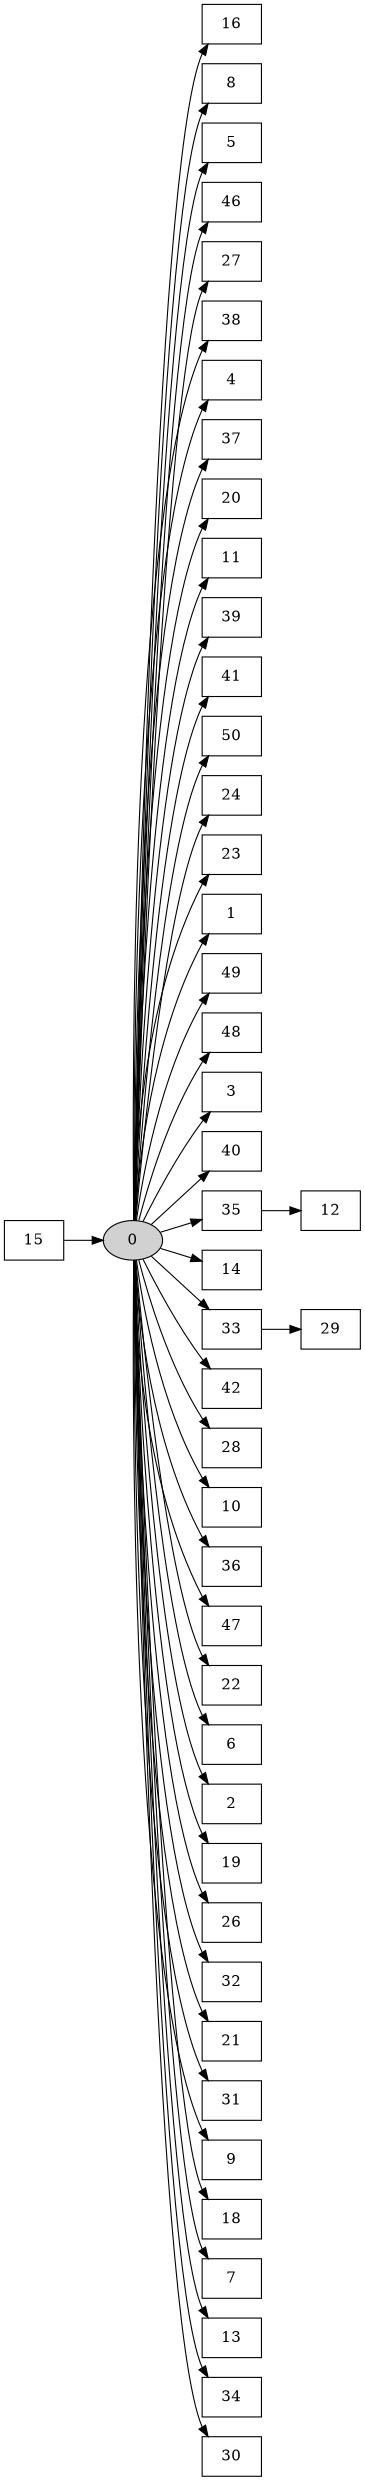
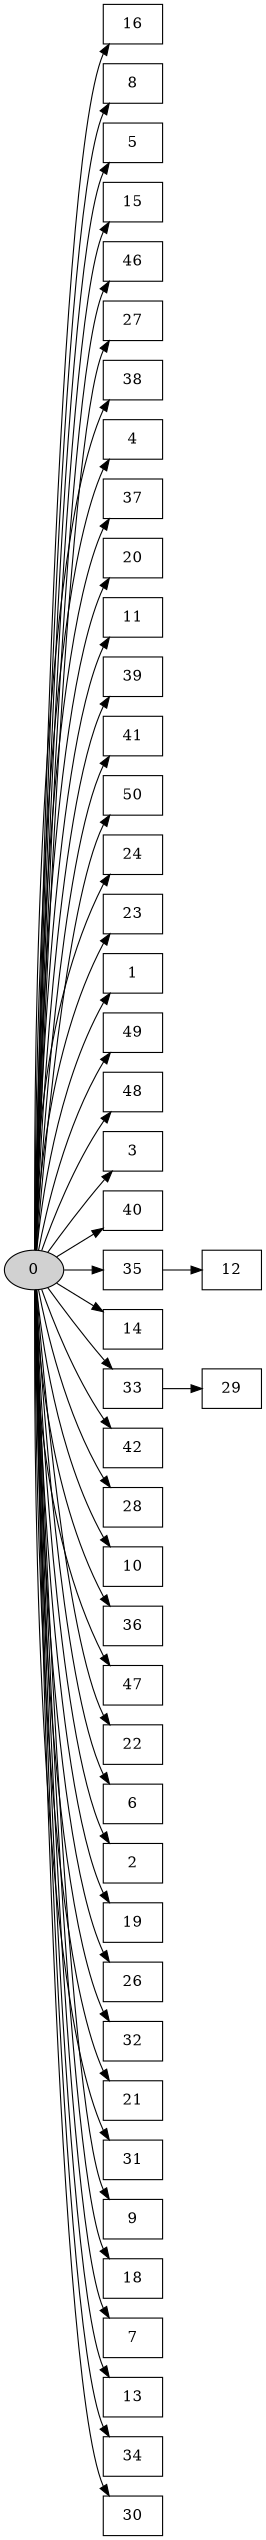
edge "15" -> "0": reversed
